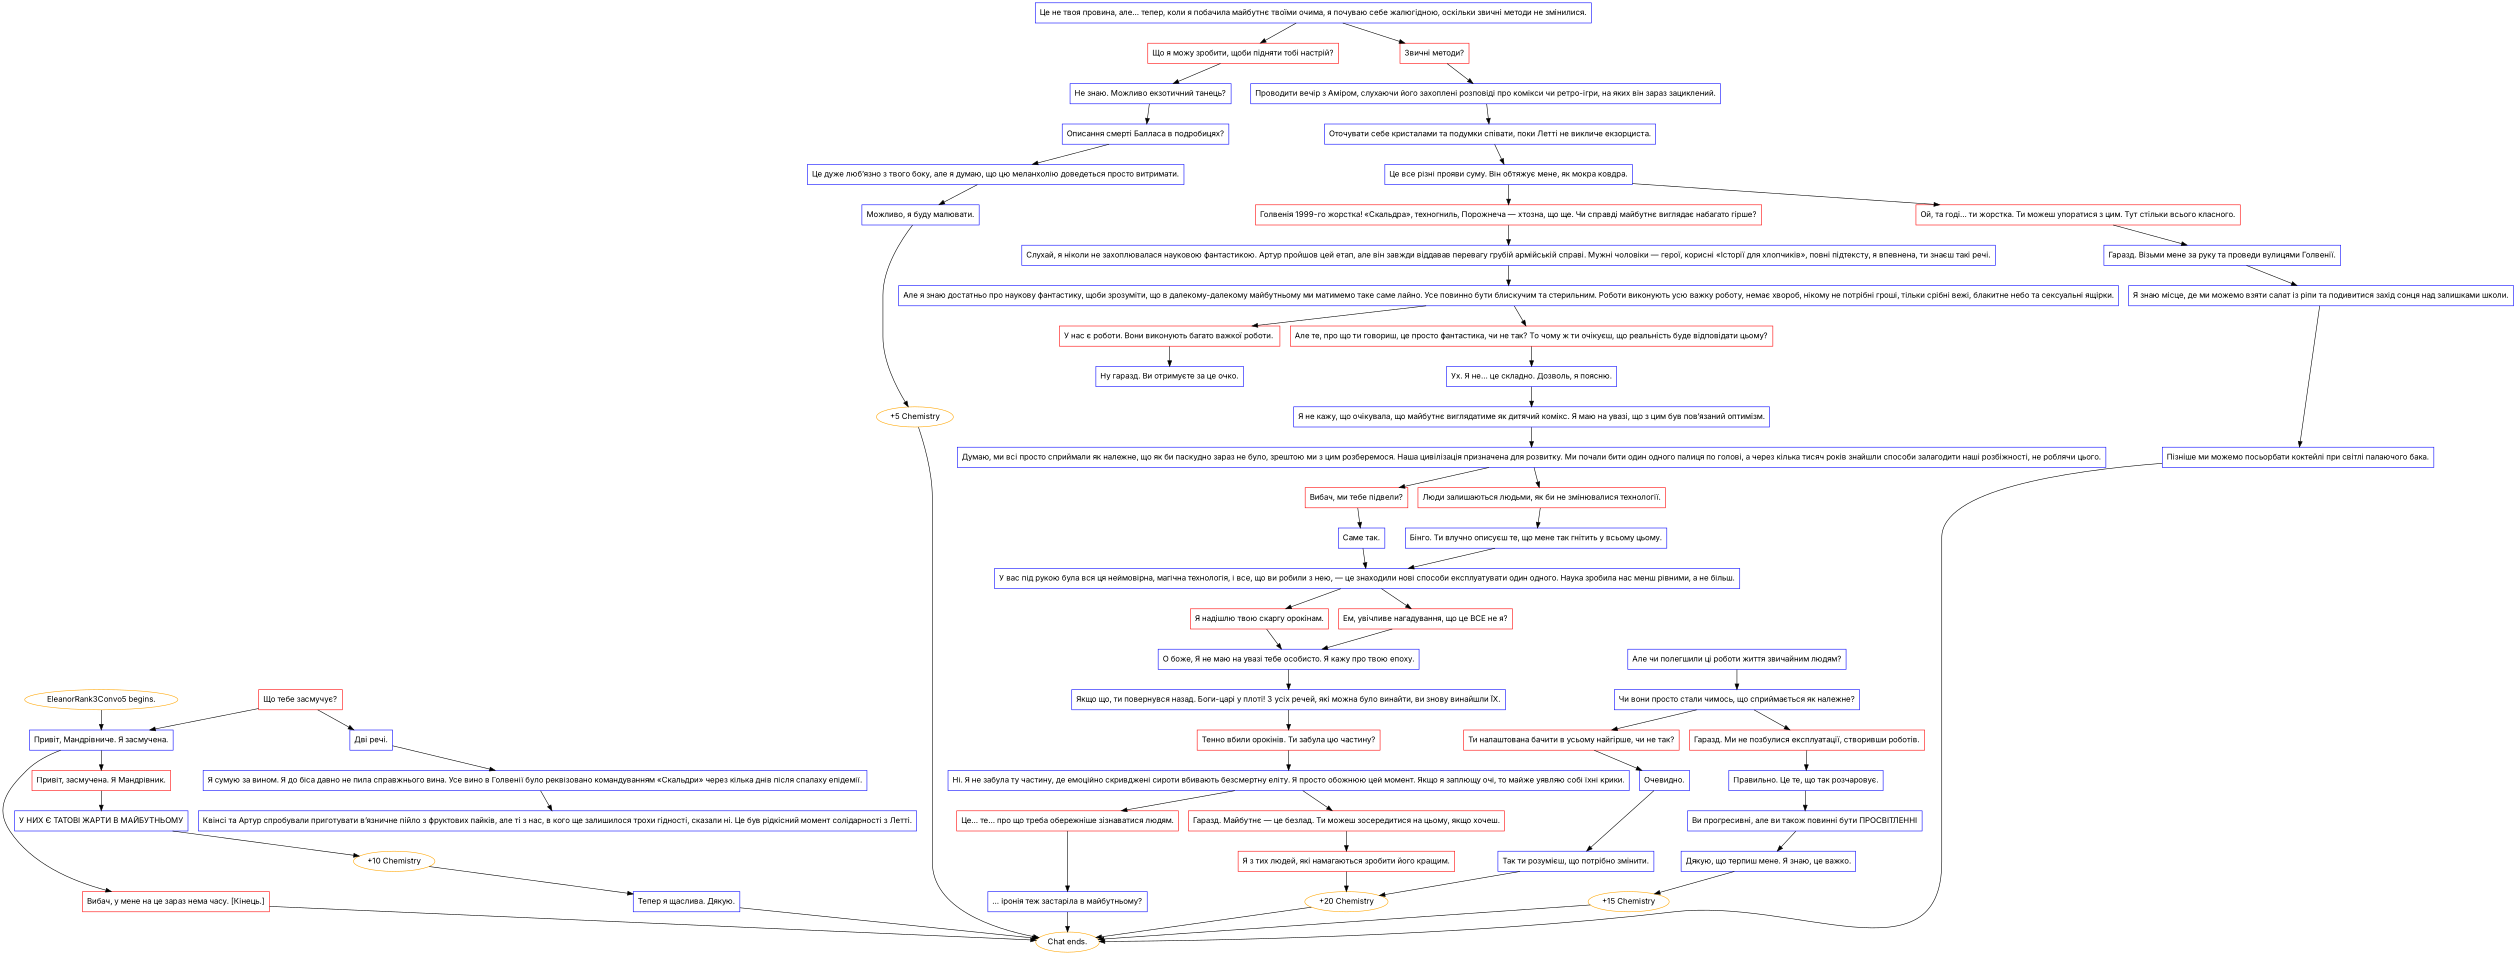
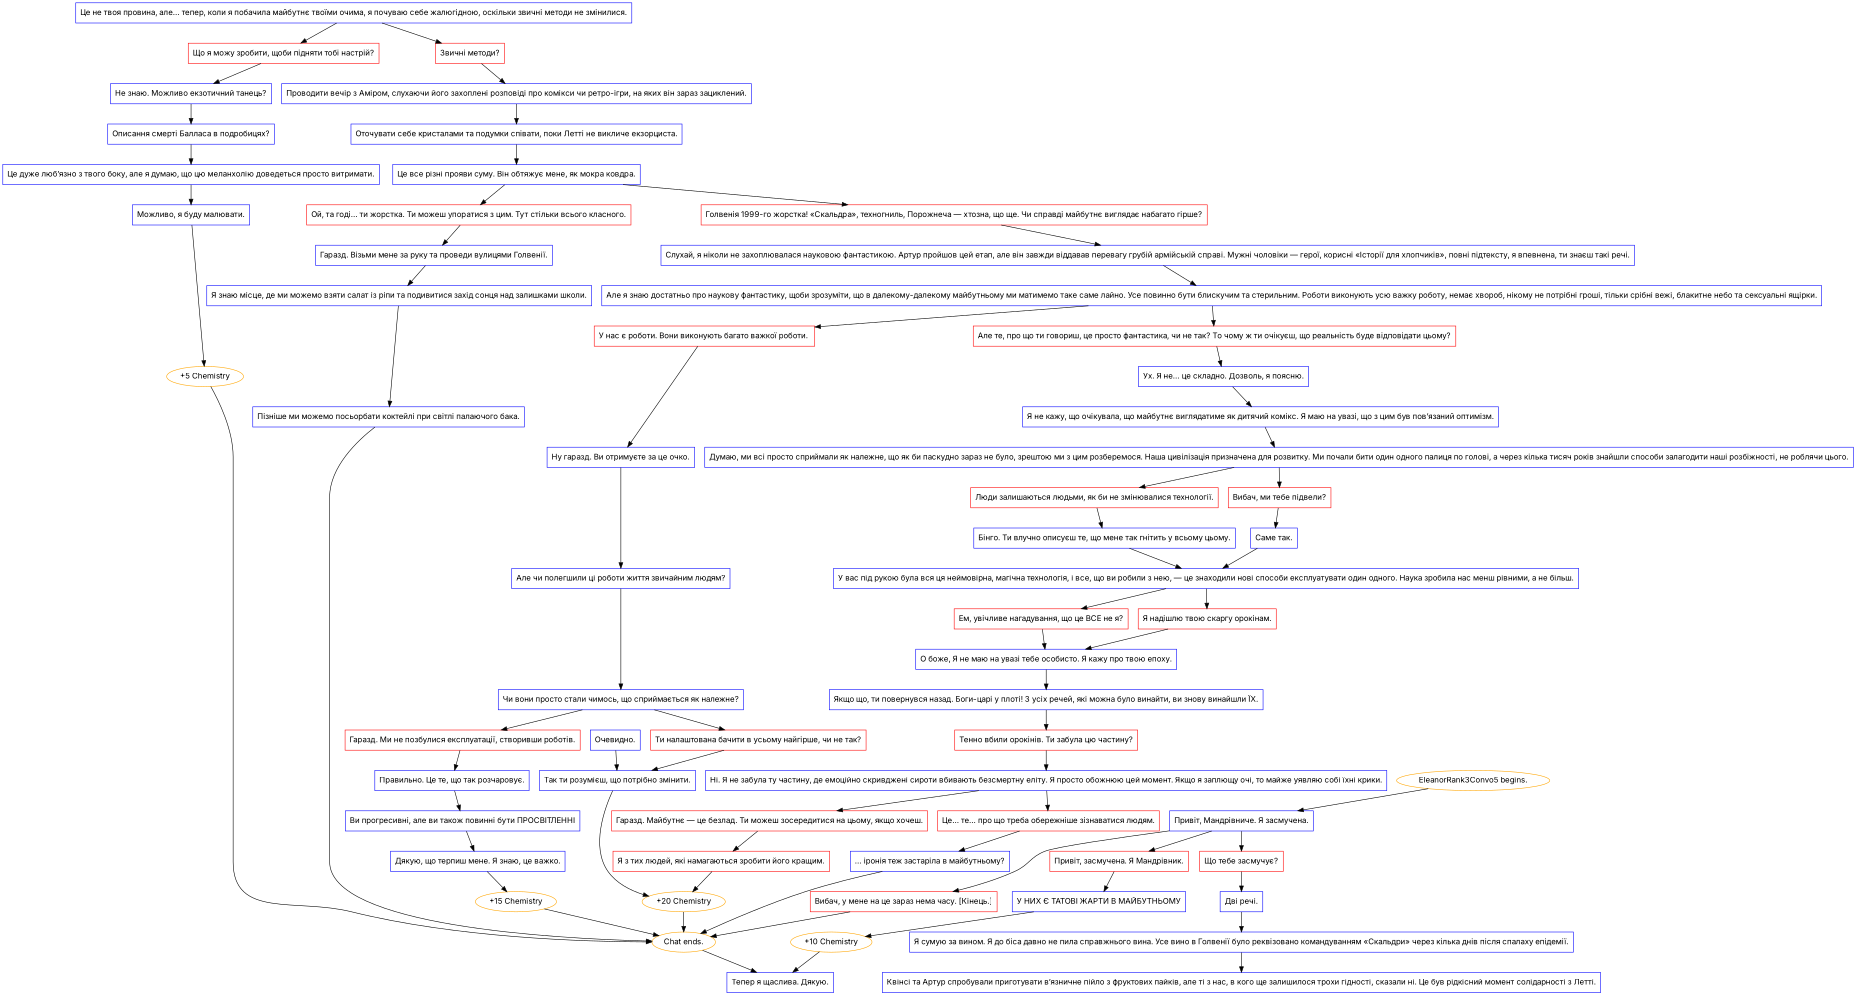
edge "Ну гаразд. Ви отримуєте за це очко." -> "Але чи полегшили ці роботи життя звичайним людям?": added
edge "Що тебе засмучує?" -> "Привіт, Мандрівниче. Я засмучена.": reversed
edge "Ти налаштована бачити в усьому найгірше, чи не так?" -> "Очевидно.": now "Ти налаштована бачити в усьому найгірше, чи не так?" -> "Так ти розумієш, що потрібно змінити."
edge "Тепер я щаслива. Дякую." -> "Chat ends.": reversed
